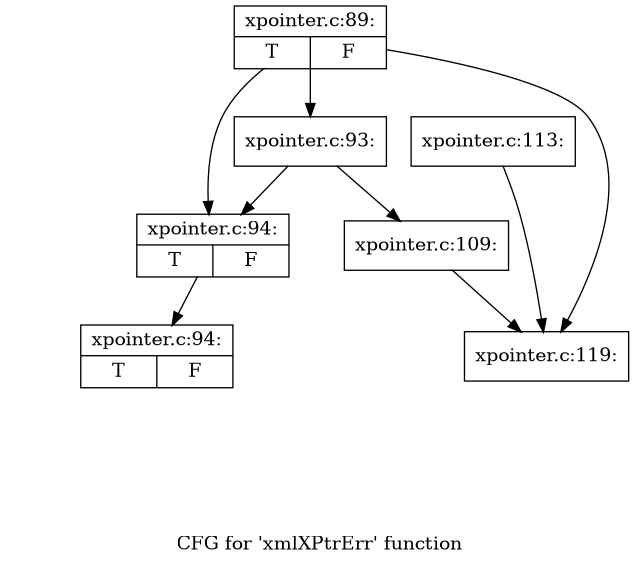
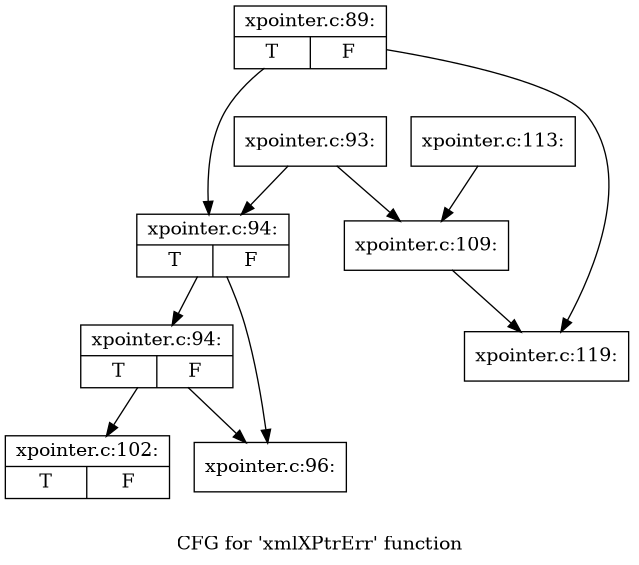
edge "xpointer.c:89:" -> "xpointer.c:93:": removed
edge "xpointer.c:113:" -> "xpointer.c:119:": now "xpointer.c:113:" -> "xpointer.c:109:"
node "xpointer.c:102:": added
node "xpointer.c:96:": added
